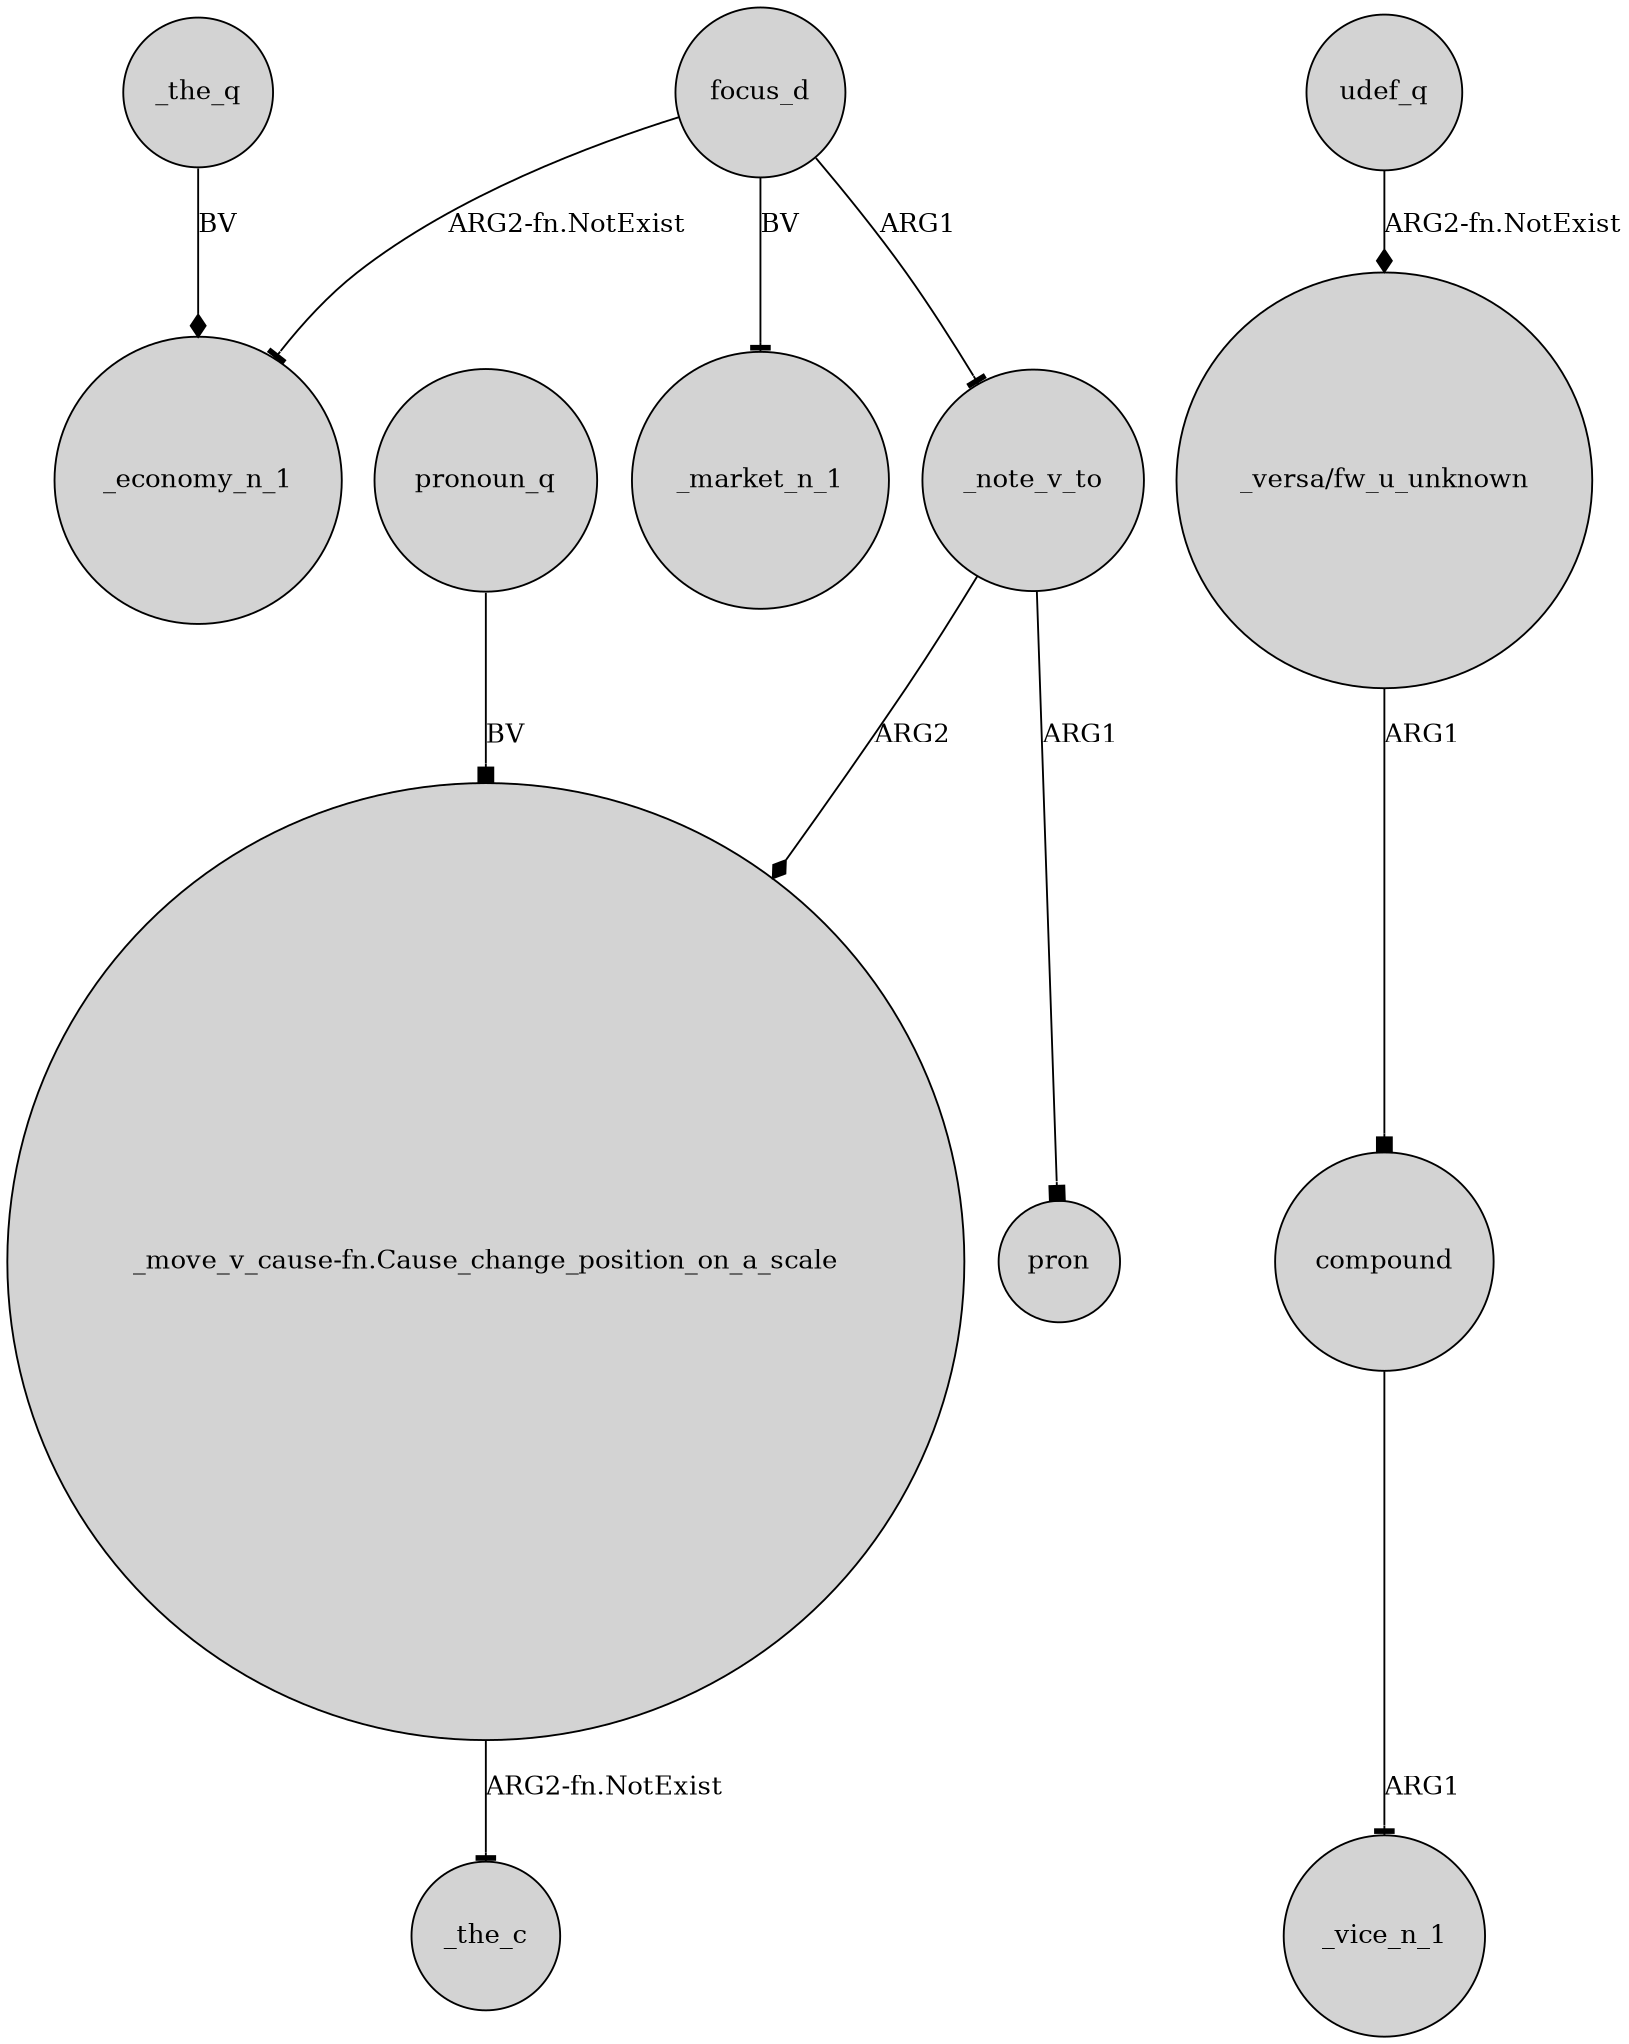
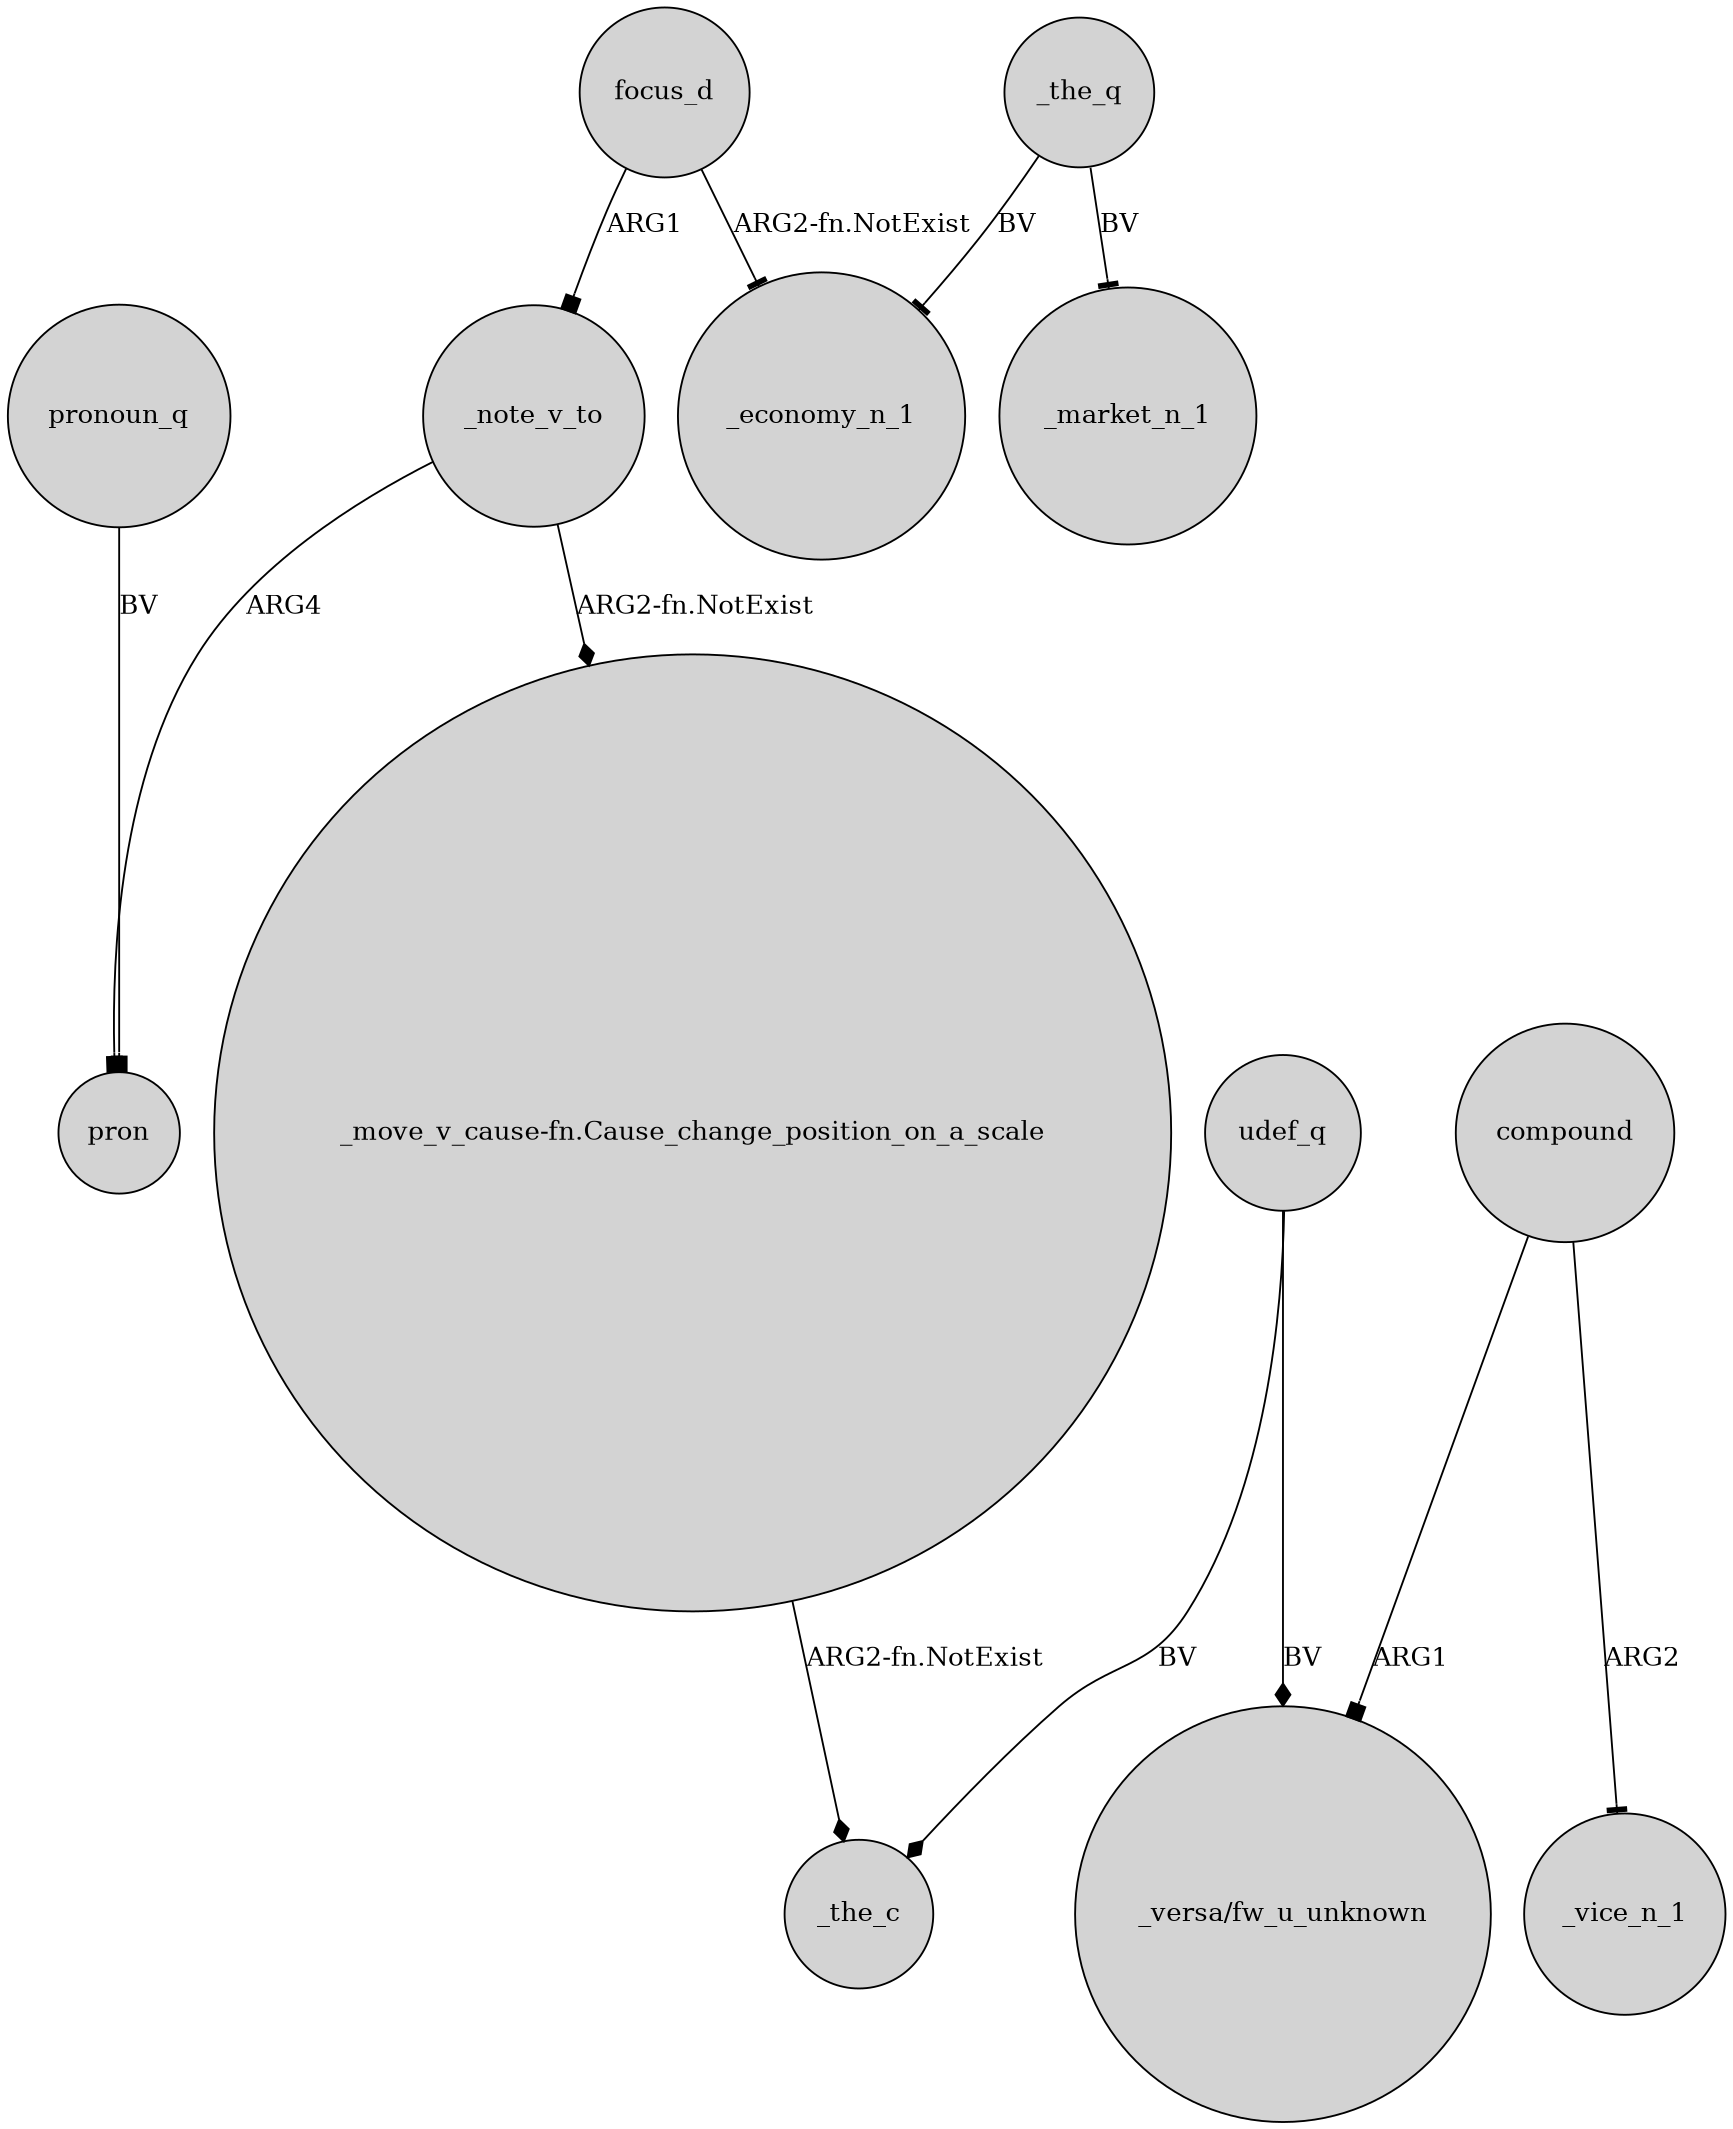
edge "udef_q" -> "_versa/fw_u_unknown": label "ARG2-fn.NotExist" -> "BV"
edge "_the_q" -> "_economy_n_1": arrowhead diamond -> tee
edge "focus_d" -> "_market_n_1": now "_the_q" -> "_market_n_1"
edge "focus_d" -> "_note_v_to": arrowhead tee -> box
edge "pronoun_q" -> "_move_v_cause-fn.Cause_change_position_on_a_scale": now "pronoun_q" -> "pron"
edge "_note_v_to" -> "_move_v_cause-fn.Cause_change_position_on_a_scale": label "ARG2" -> "ARG2-fn.NotExist"
edge "_note_v_to" -> "pron": label "ARG1" -> "ARG4"
edge "_versa/fw_u_unknown" -> "compound": reversed
edge "udef_q" -> "_the_c": added, label "BV"
edge "compound" -> "_vice_n_1": label "ARG1" -> "ARG2"
edge "_move_v_cause-fn.Cause_change_position_on_a_scale" -> "_the_c": arrowhead tee -> diamond
